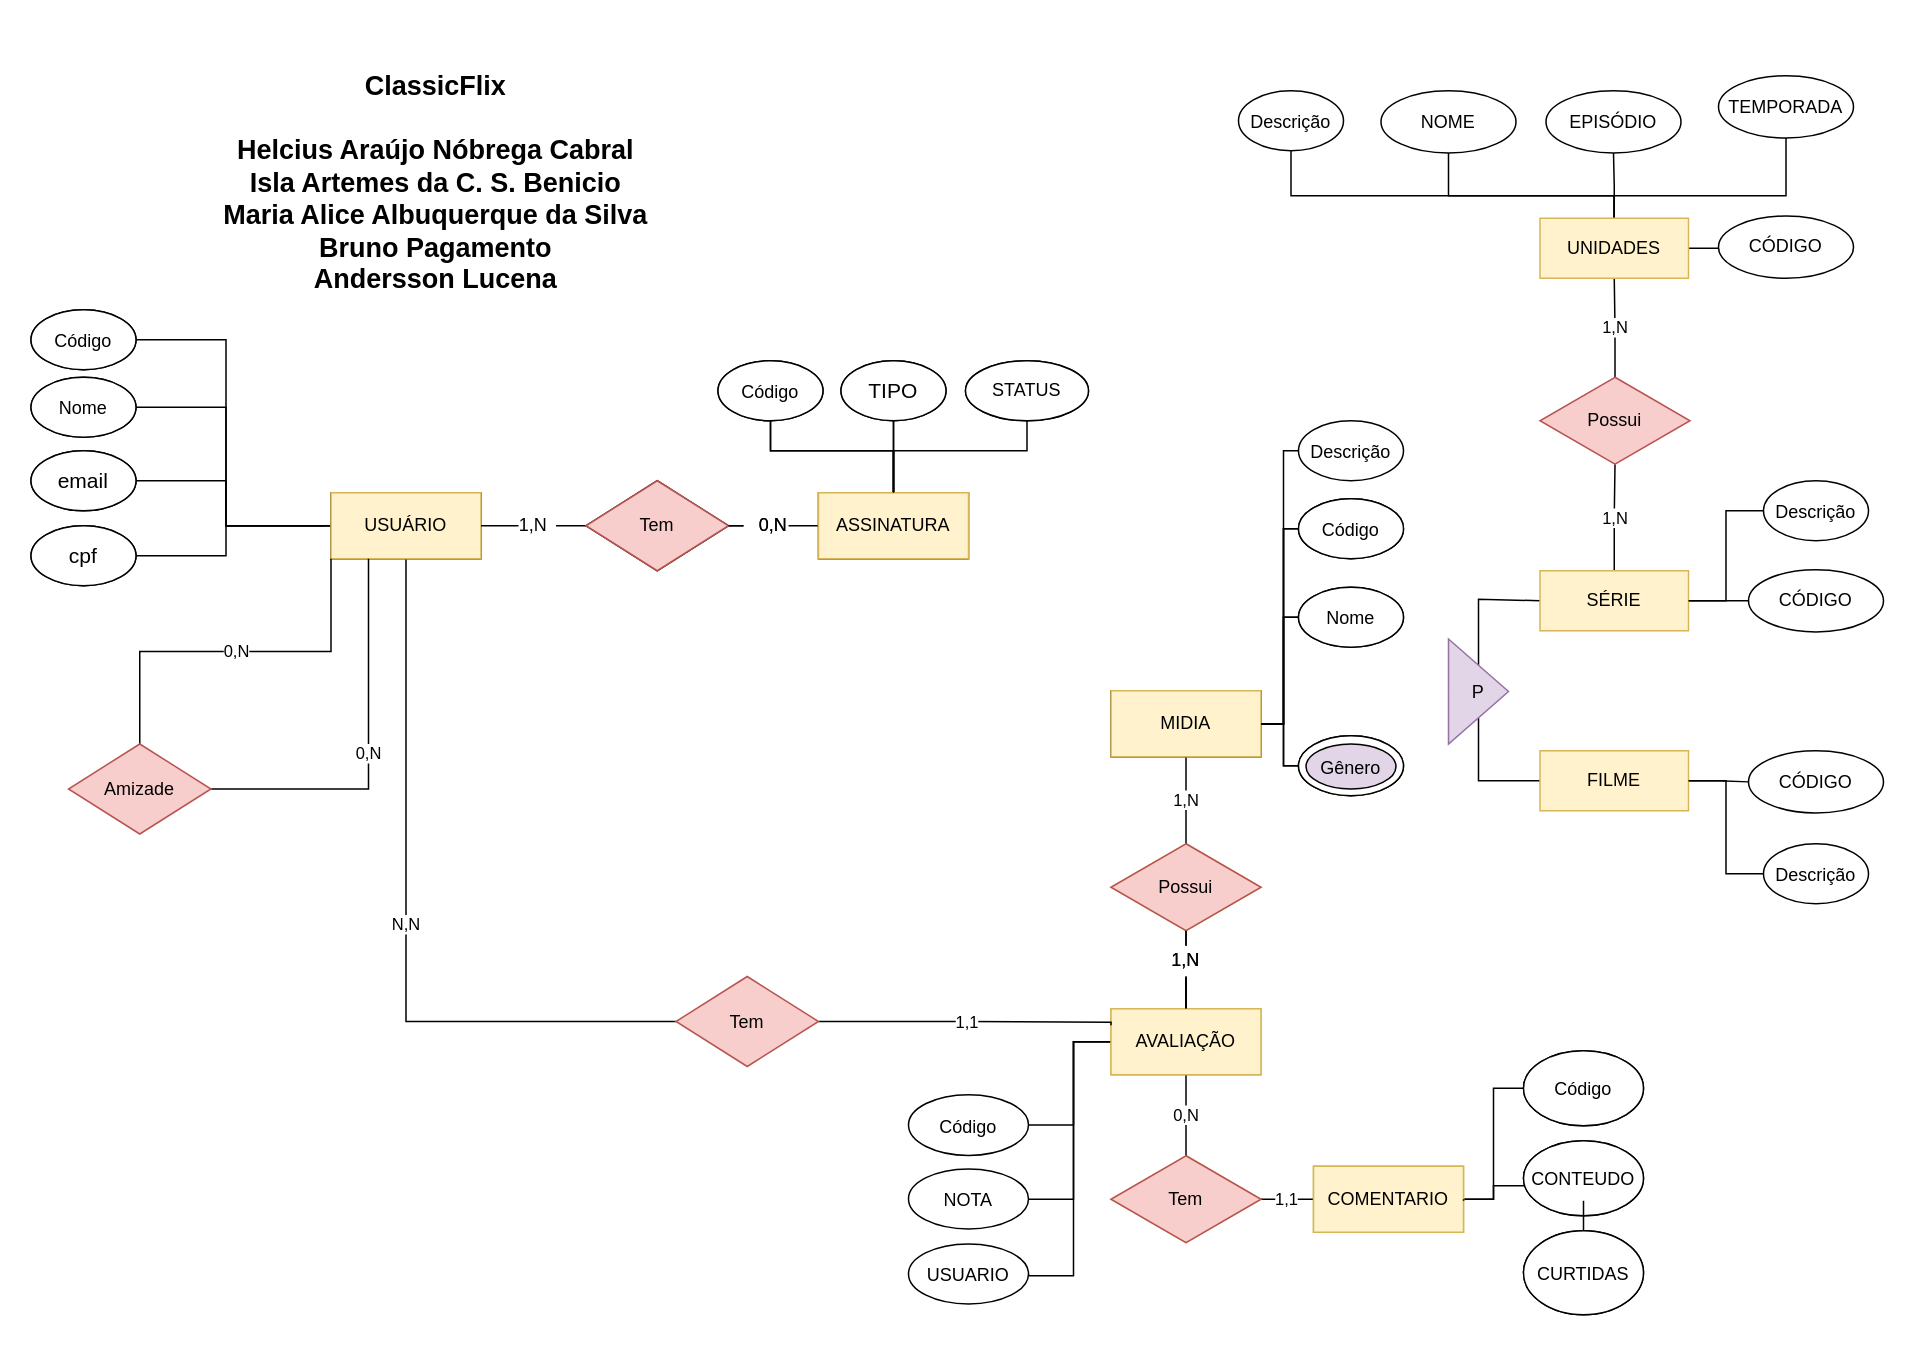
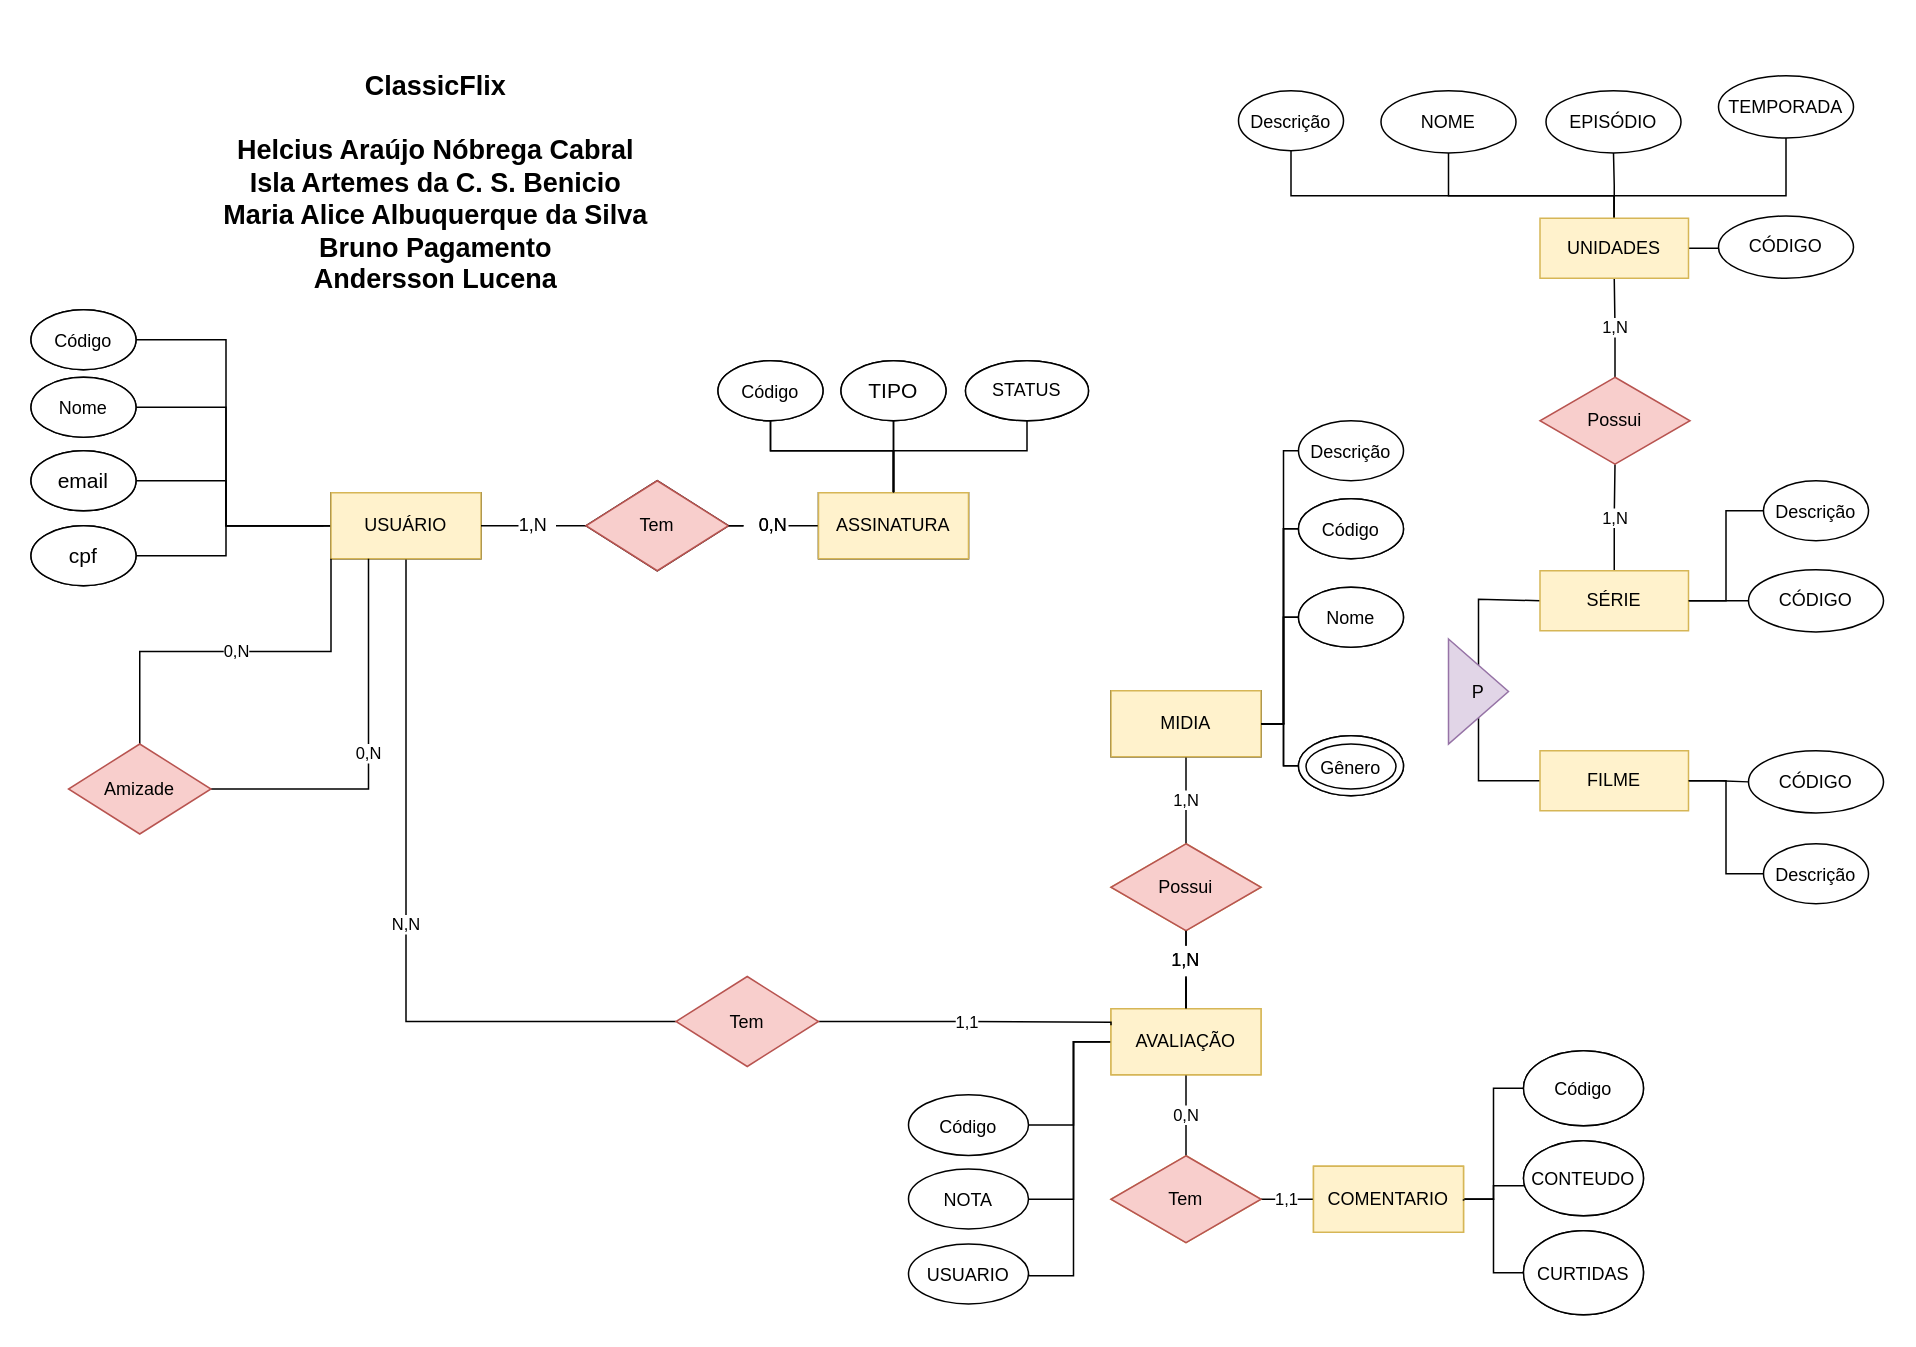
node "Gênero": fillcolor #e1d5e7 -> #ffffff
edge "CONTEUDO" -- "CURTIDAS": now "COMENTARIO" -- "CURTIDAS"
